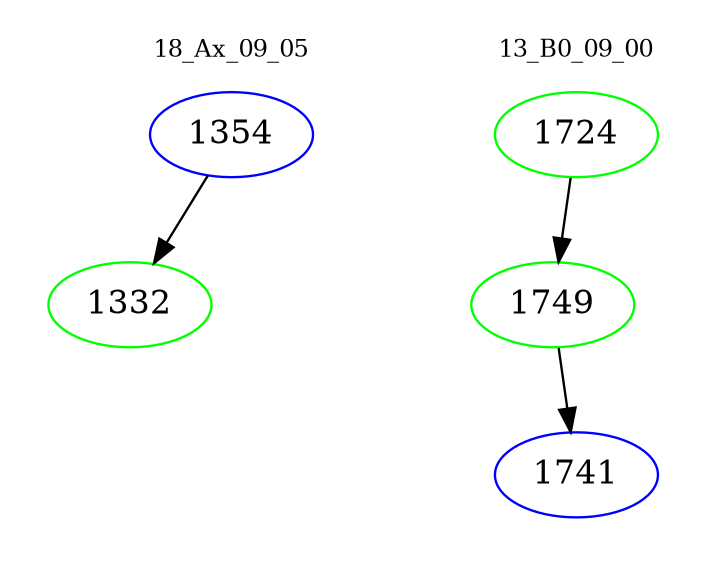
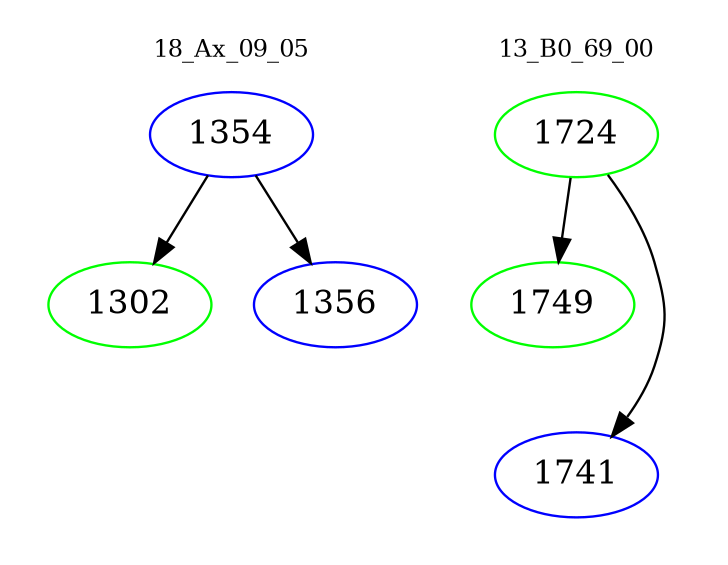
cluster "13_B0_09_00": label "13_B0_09_00" -> "13_B0_69_00"
node "1332": label "1332" -> "1302"
node "1356": added
edge "1749" -> "1741": now "1724" -> "1741"
